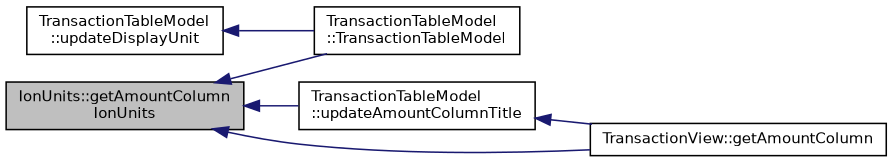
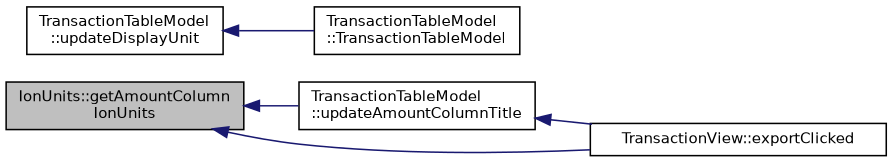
edge "TransactionTableModel ::TransactionTableModel" -> "IonUnits::getAmountColumn IonUnits": removed
node "TransactionView::getAmountColumn": label "TransactionView::getAmountColumn" -> "TransactionView::exportClicked"
